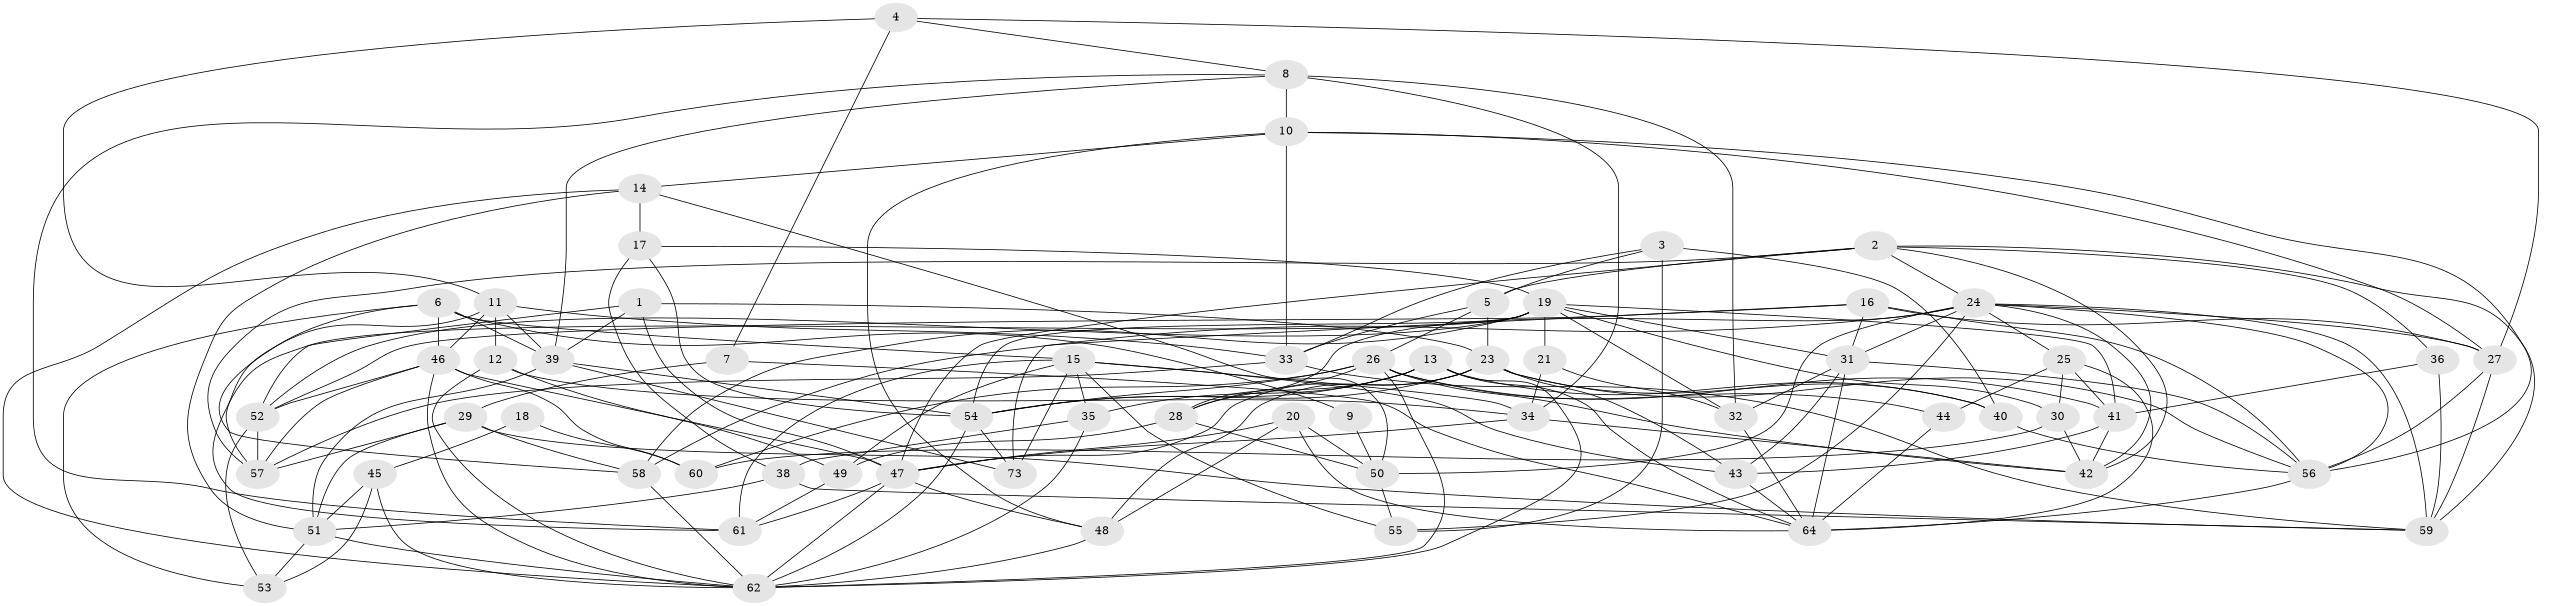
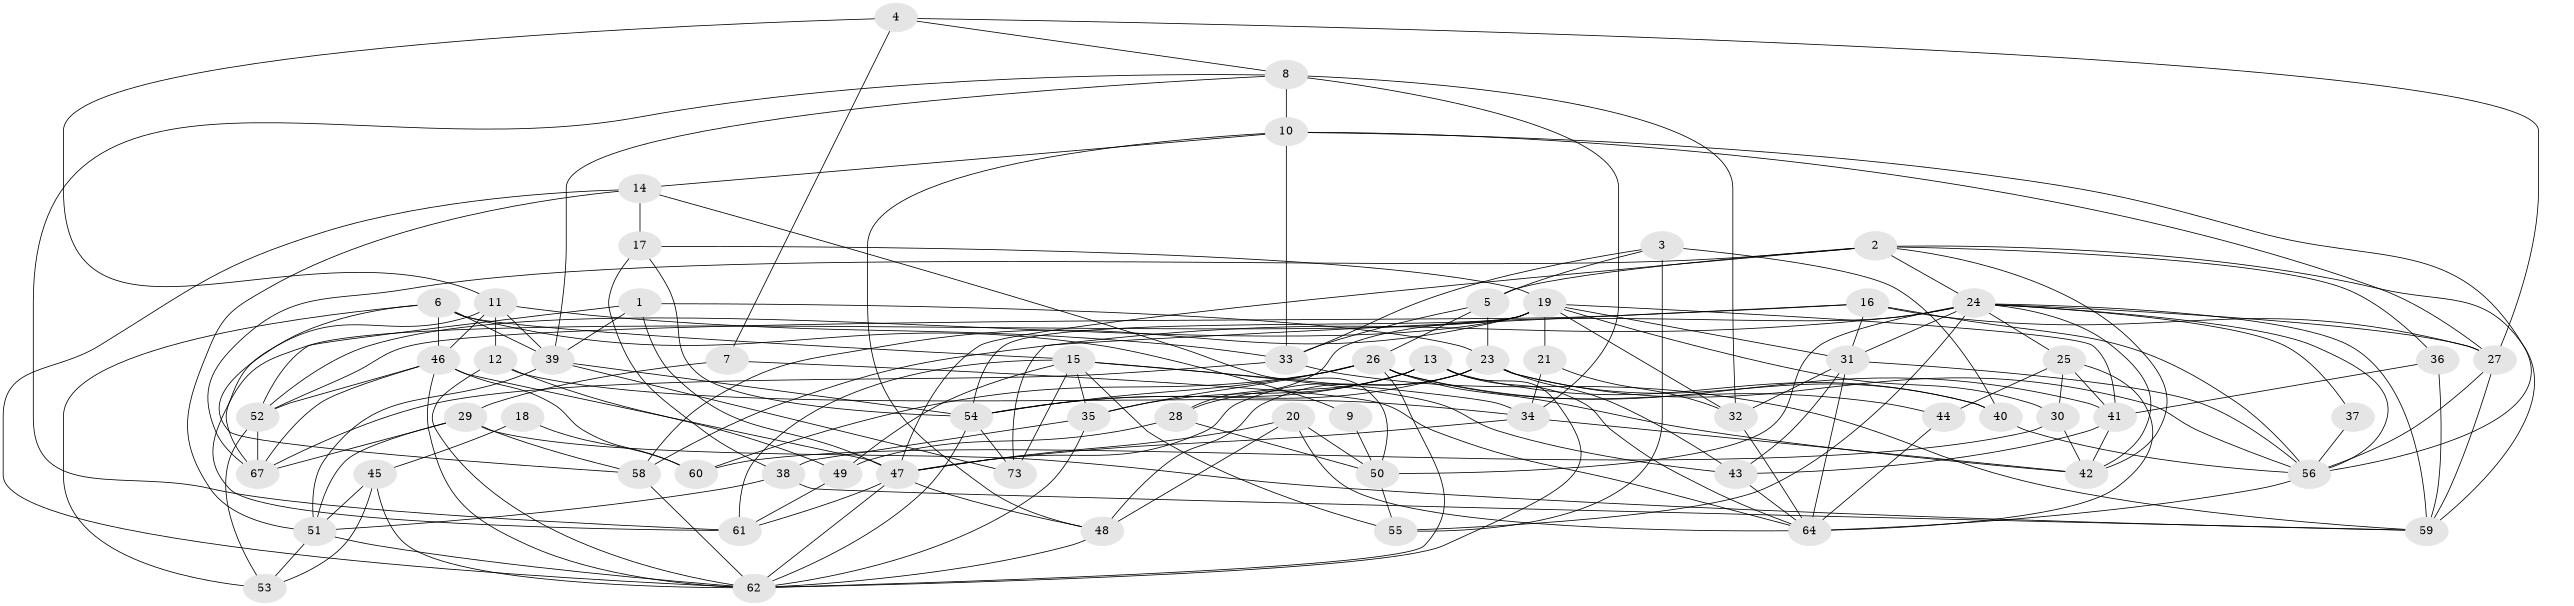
edge "26" -- "28": now "26" -- "35"
node "37": added
node "57": label "57" -> "67"
